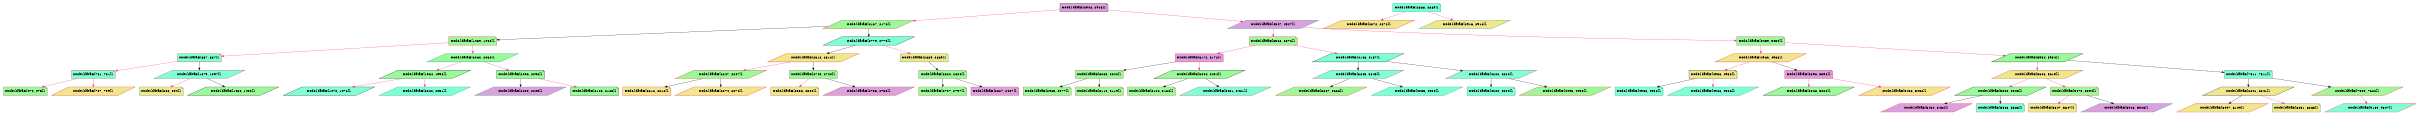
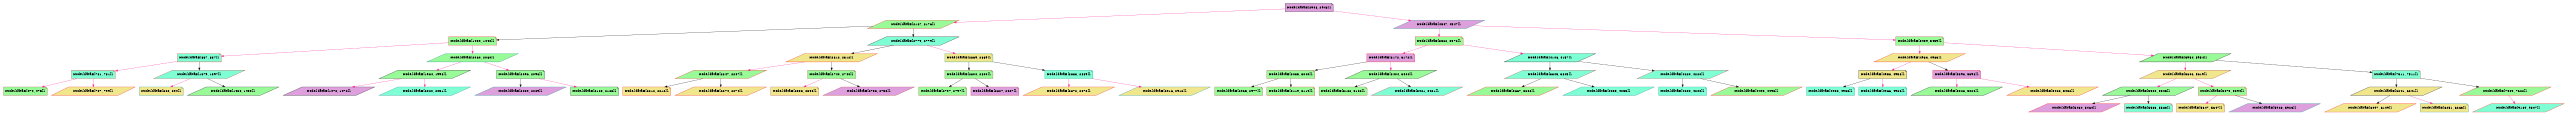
edge "Node{data=[2869, 2869]}" -> "Node{data=[2888, 2889]}": added
node "Node{data=[1472, 1472]}": fillcolor aquamarine -> plum
node "Node{data=[4966, 4966]}": shape parallelogram -> note
